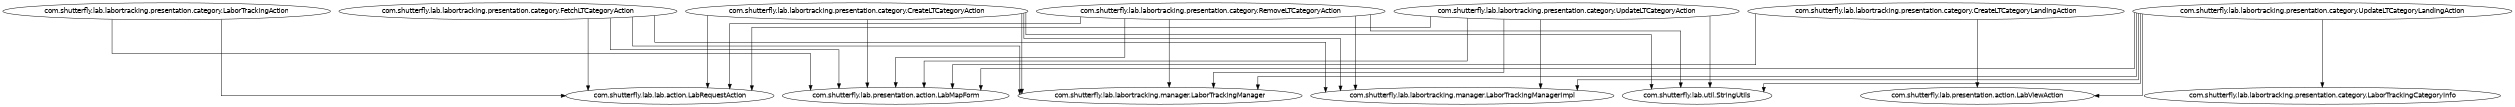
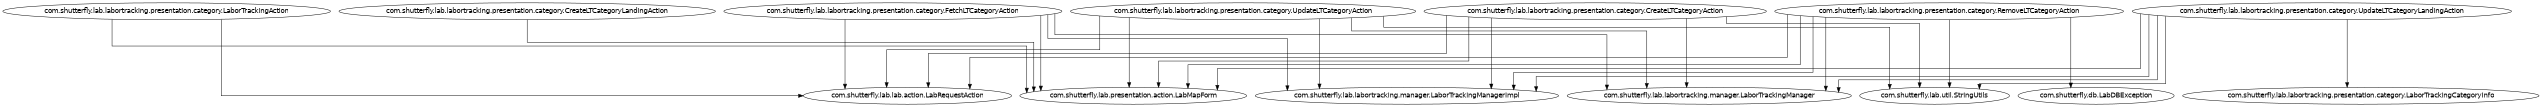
node "com.shutterfly.lab.presentation.action.LabViewAction": removed
node "com.shutterfly.db.LabDBException": added
